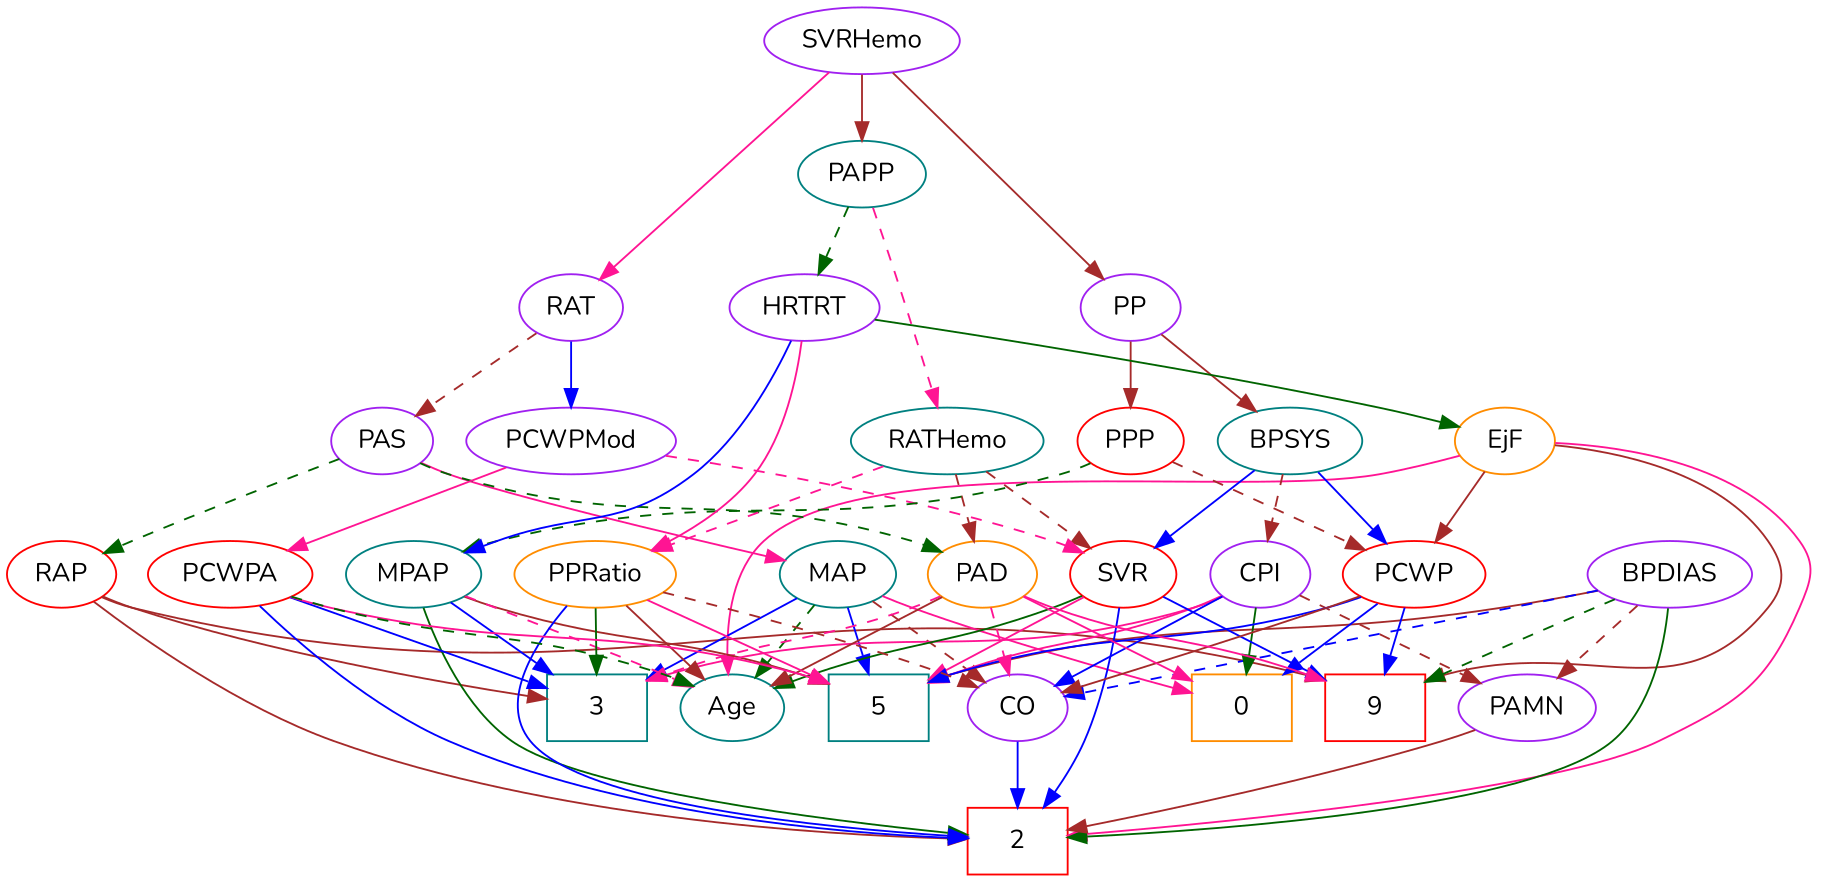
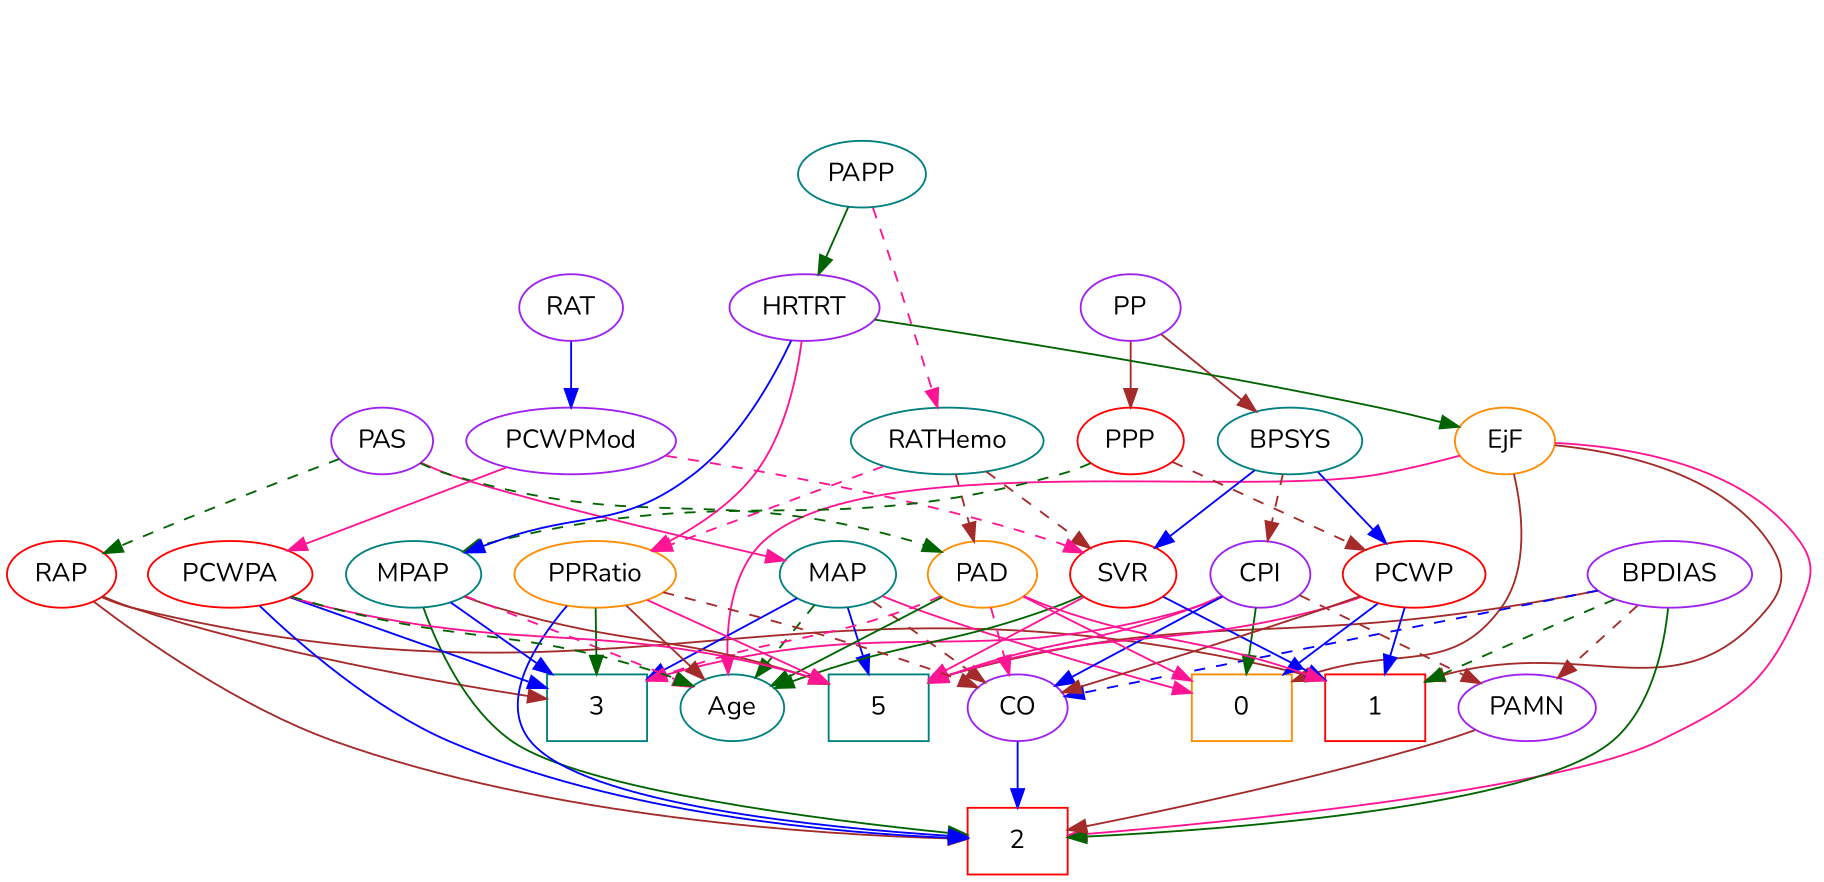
node "SVRHemo": removed
edge "PAPP" -> "HRTRT": style dashed -> solid
edge "RAT" -> "PAS": removed
edge "EjF" -> "PCWP": now "EjF" -> "0"
edge "PAD" -> "Age": color brown -> darkgreen
edge "PCWP" -> "5": color blue -> deeppink
edge "SVR" -> "2": removed
node "9": label "9" -> "1"
